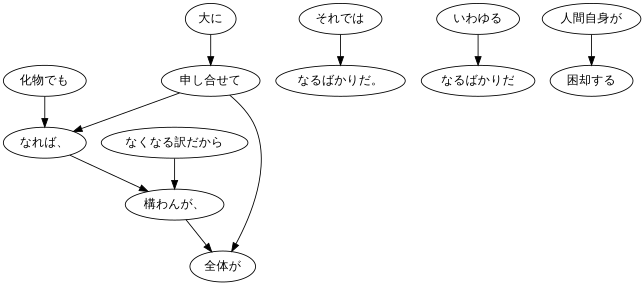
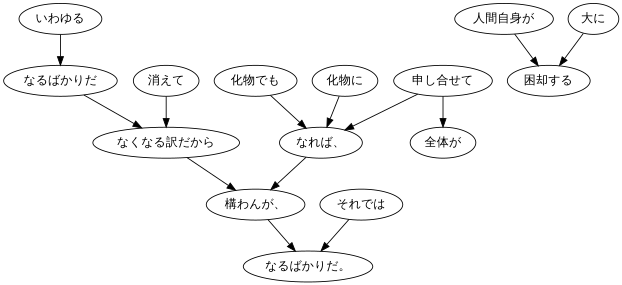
edge "大に" -> "申し合せて": now "大に" -> "困却する"
node "消えて": added
node "化物に": added
edge "なるばかりだ" -> "なくなる訳だから": added
edge "構わんが、" -> "全体が": now "構わんが、" -> "なるばかりだ。"
